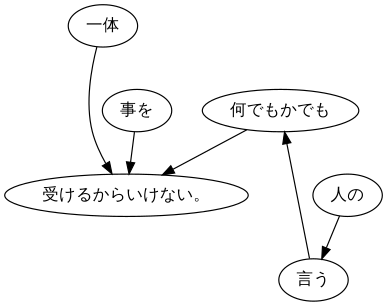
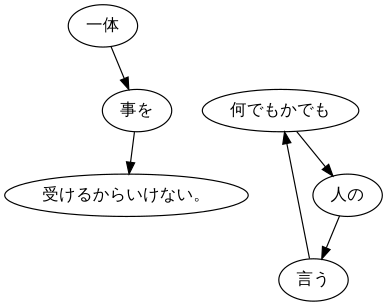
edge "一体" -> "受けるからいけない。": now "一体" -> "事を"
edge "何でもかでも" -> "受けるからいけない。": now "何でもかでも" -> "人の"
